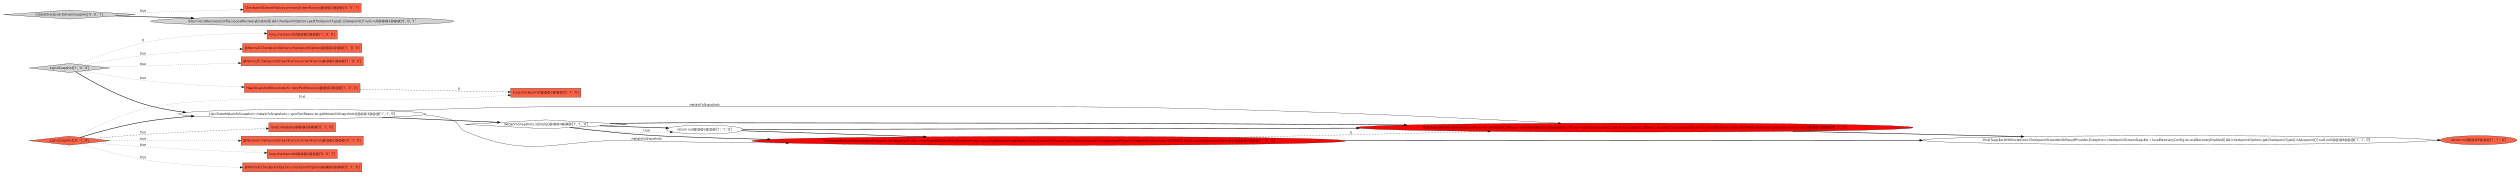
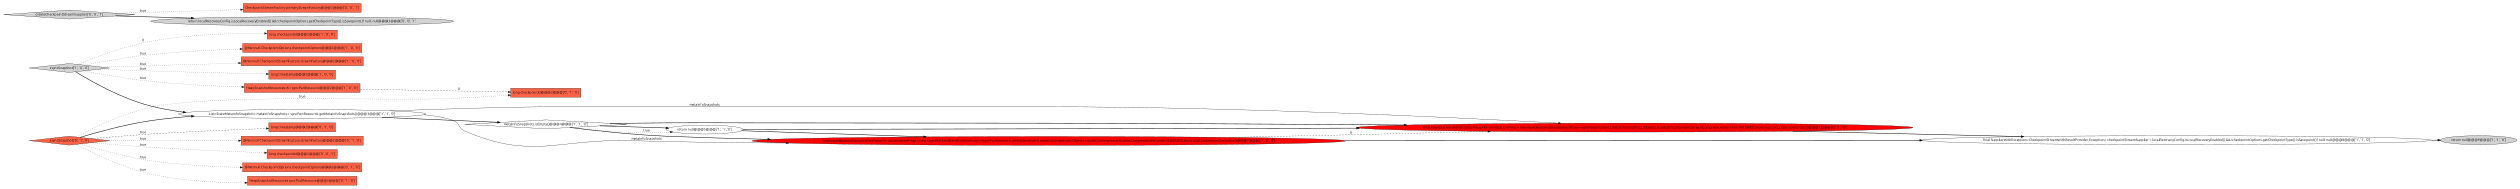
node "long timestamp@@@2@@@['1', '0', '0']": added
node "return null@@@9@@@['1', '1', '0']": fillcolor tomato -> lightgray
node "HeapSnapshotResources syncPartResource@@@2@@@['0', '1', '0']": added
